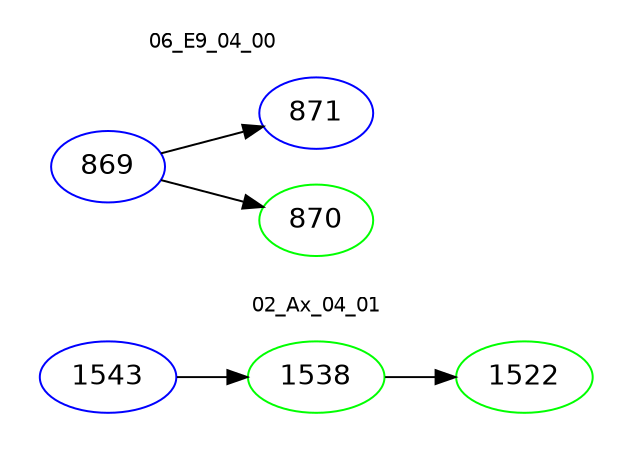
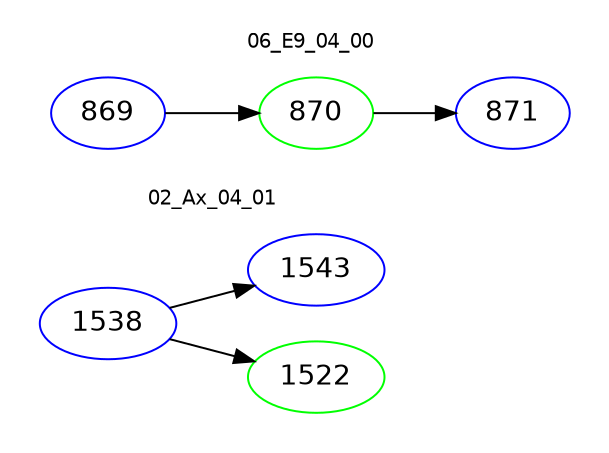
edge "869" -> "871": now "870" -> "871"
edge "1543" -> "1538": reversed
node "1538": color green -> blue
